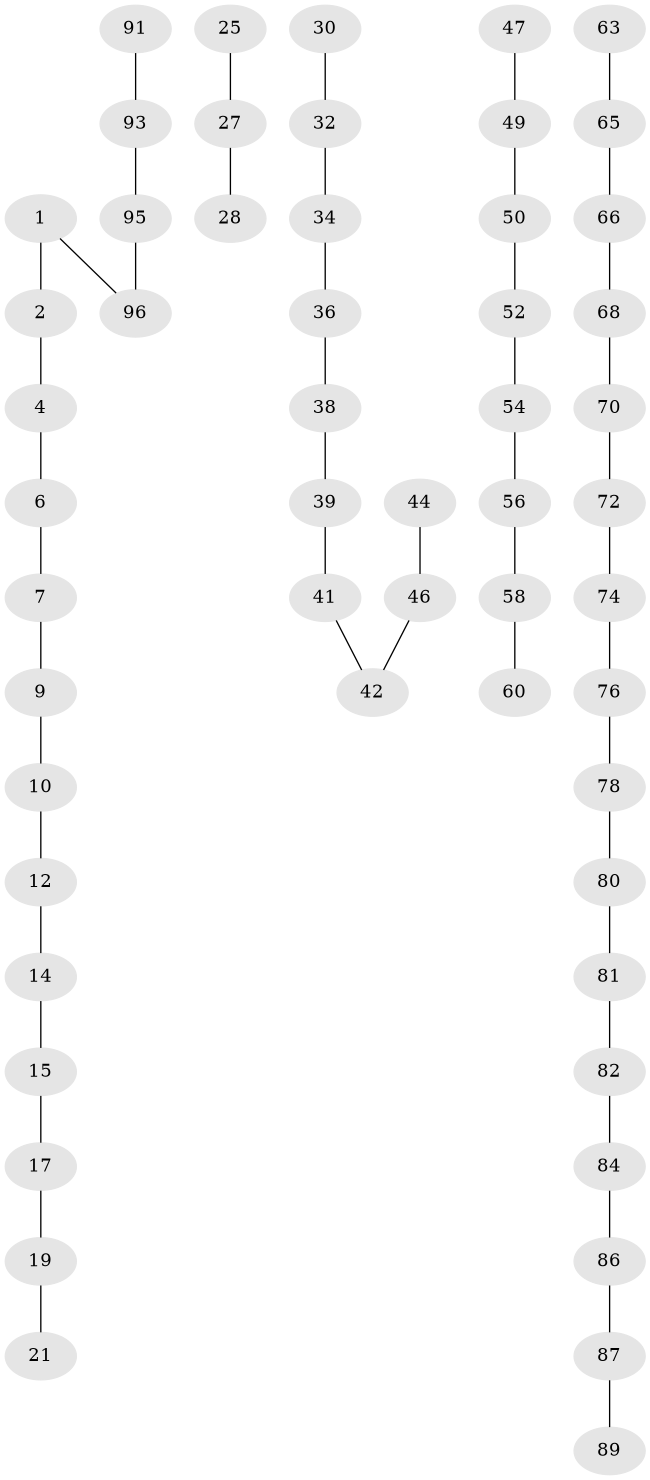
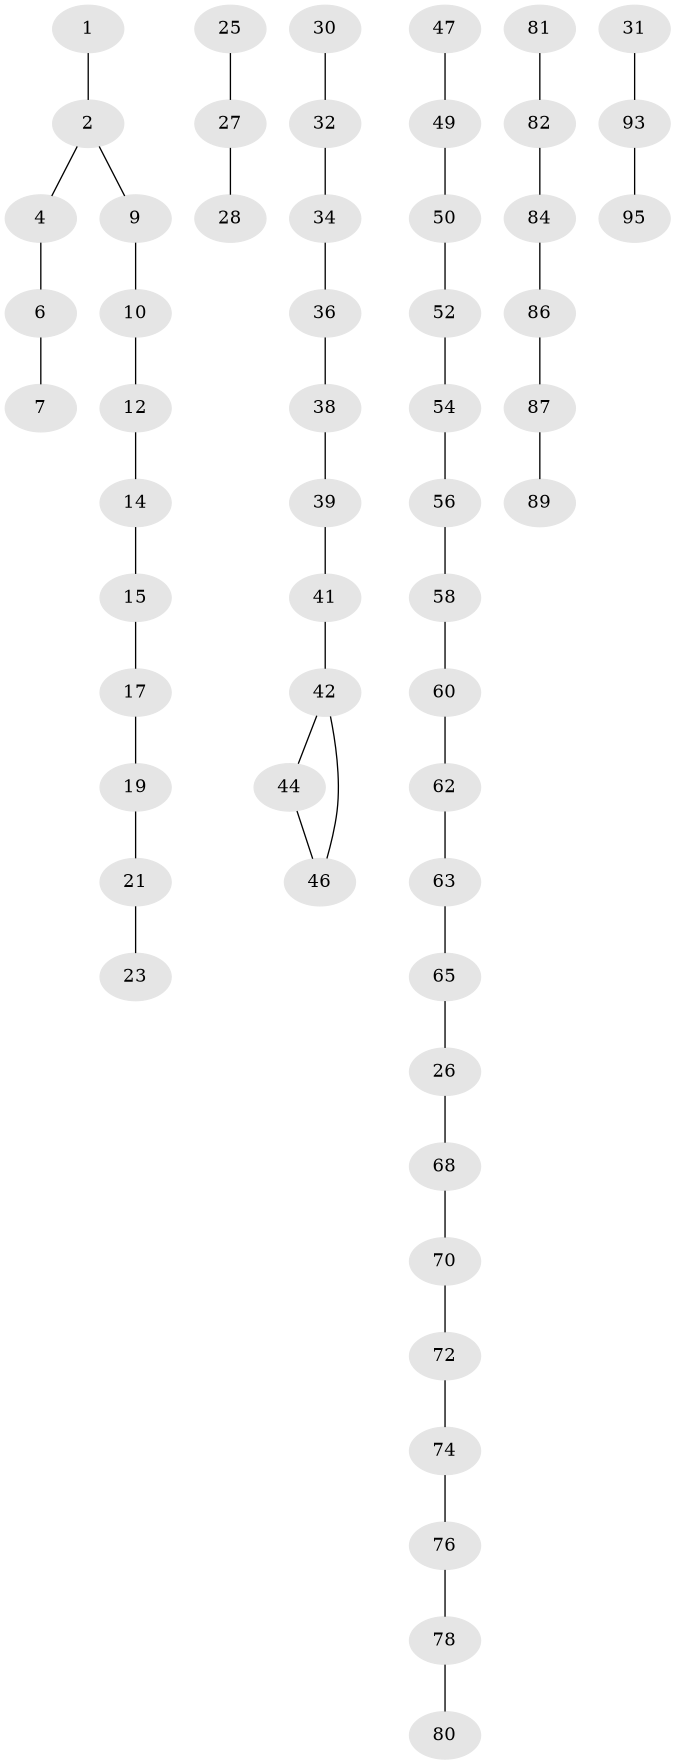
node "91": label "91" -> "31"
node "66": label "66" -> "26"
node "96": removed
edge "7" -- "9": now "2" -- "9"
edge "42" -- "44": added
node "62": added
edge "80" -- "81": removed
node "23": added
